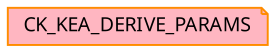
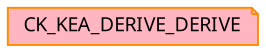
node "CK_KEA_DERIVE_PARAMS": label "CK_KEA_DERIVE_PARAMS" -> "CK_KEA_DERIVE_DERIVE"
